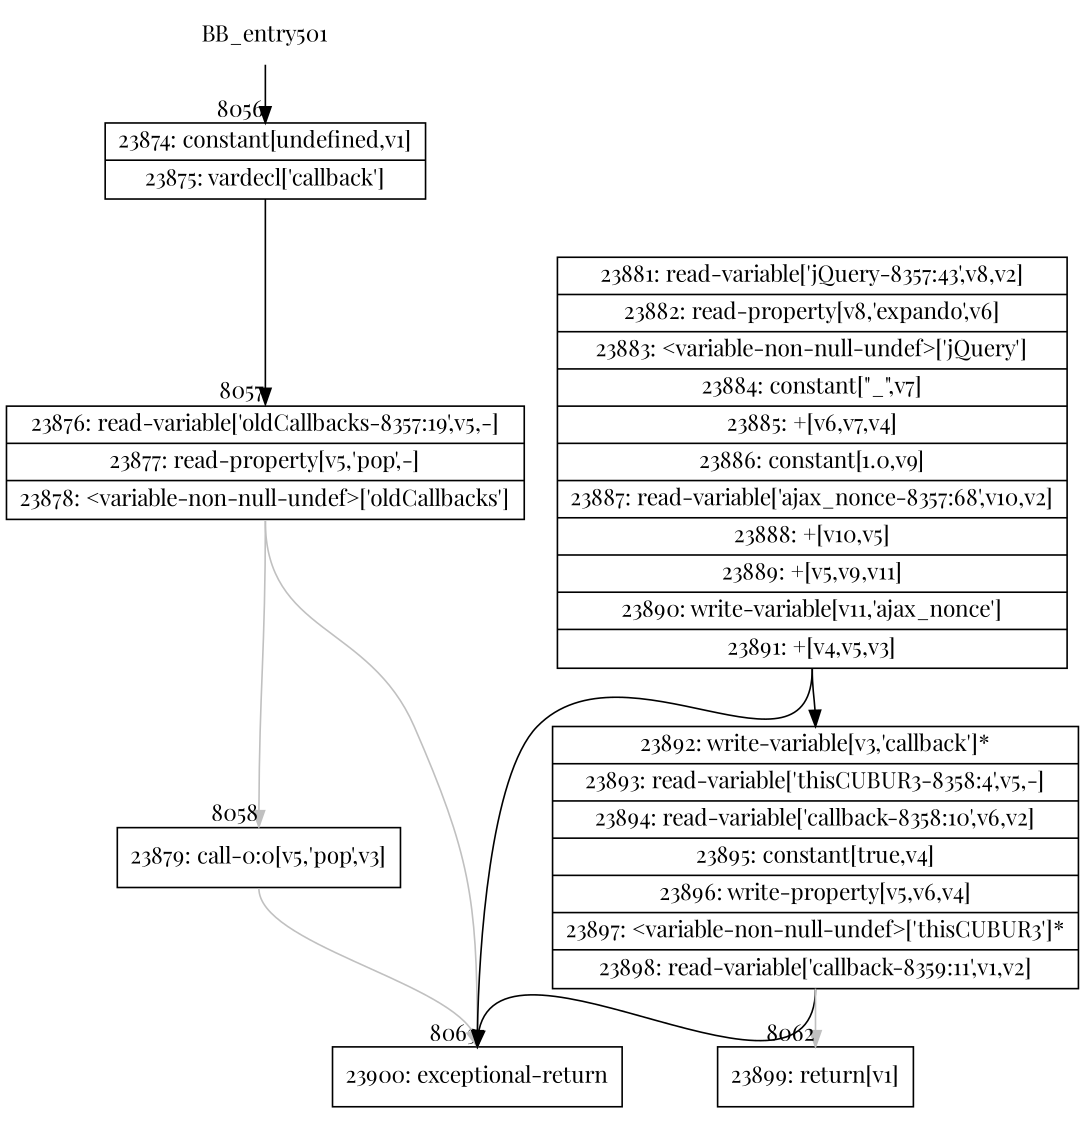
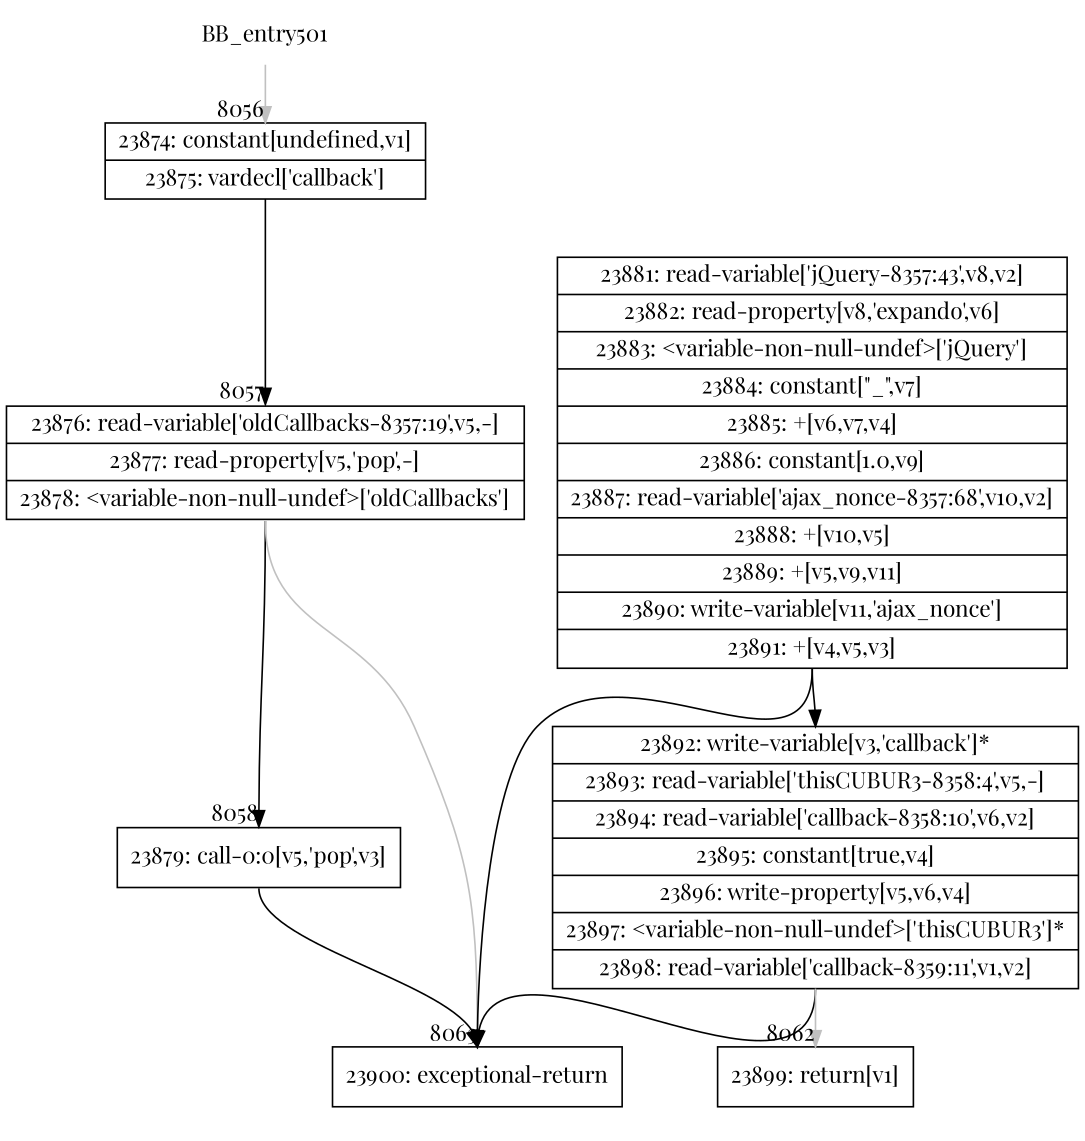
edge "BB_entry501" -> "23874: constant[undefined,v1]": color black -> gray
edge "23876: read-variable['oldCallbacks-8357:19',v5,-]" -> "23879: call-0:0[v5,'pop',v3]": color gray -> black
edge "23879: call-0:0[v5,'pop',v3]" -> "23900: exceptional-return": color gray -> black
